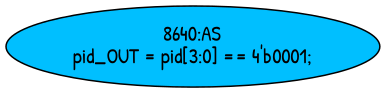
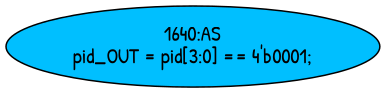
node "8640:AS pid_OUT = pid[3:0] == 4'b0001;": label "8640:AS pid_OUT = pid[3:0] == 4'b0001;" -> "1640:AS pid_OUT = pid[3:0] == 4'b0001;"
